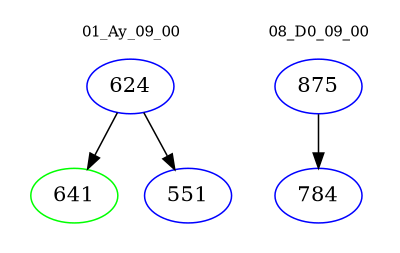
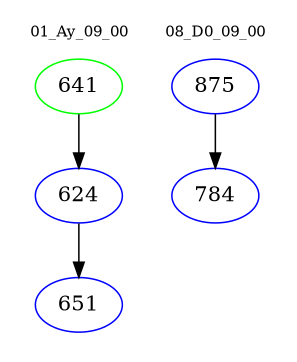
edge "624" -> "641": reversed
node "551": label "551" -> "651"
